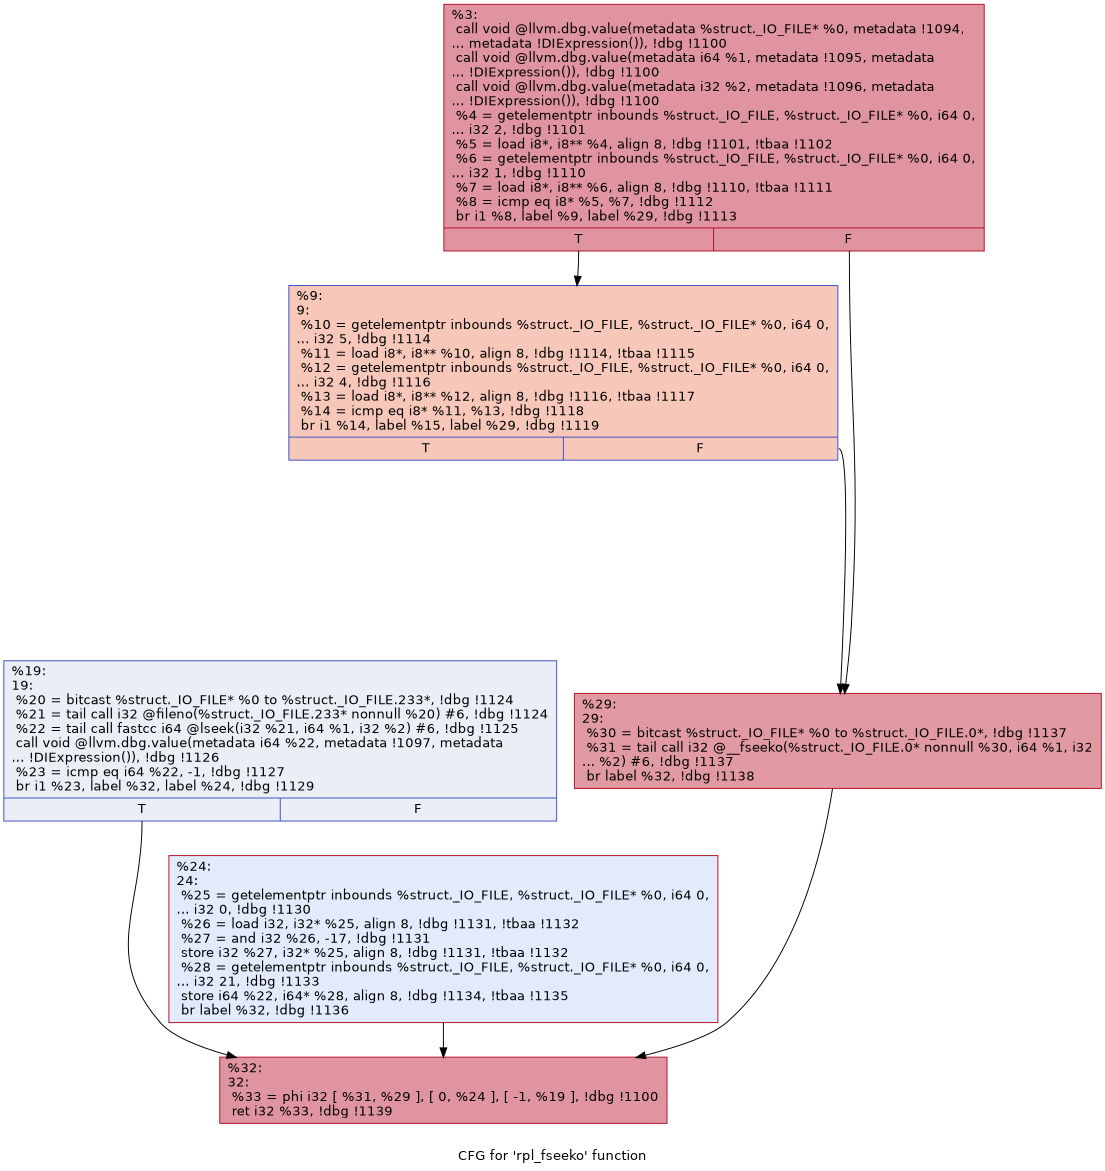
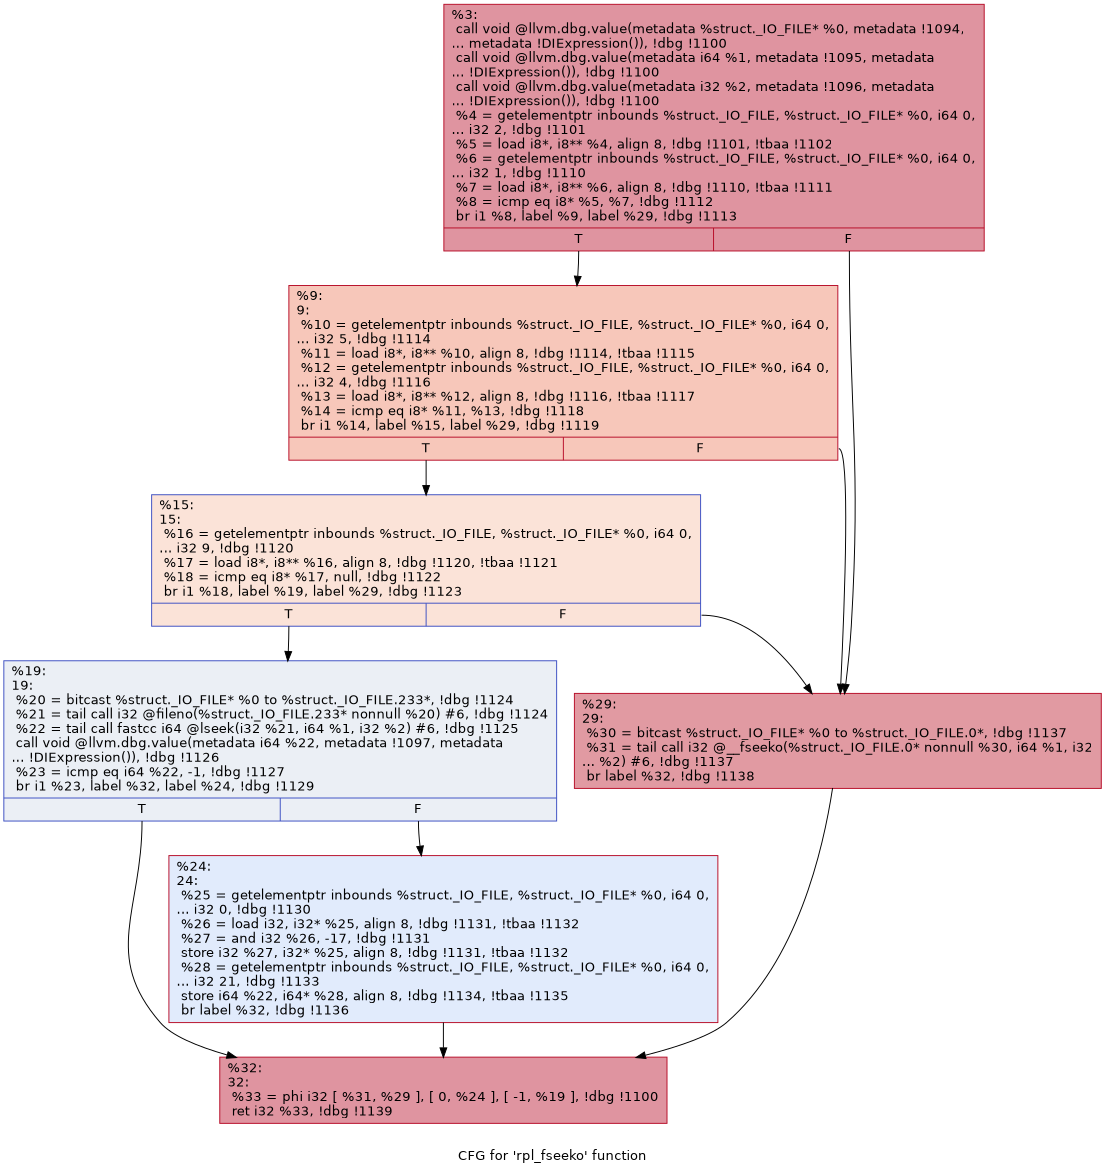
node "%9:": color #3d50c3ff -> #b70d28ff
node "%15:": added
edge "%19:" -> "%24:": added
